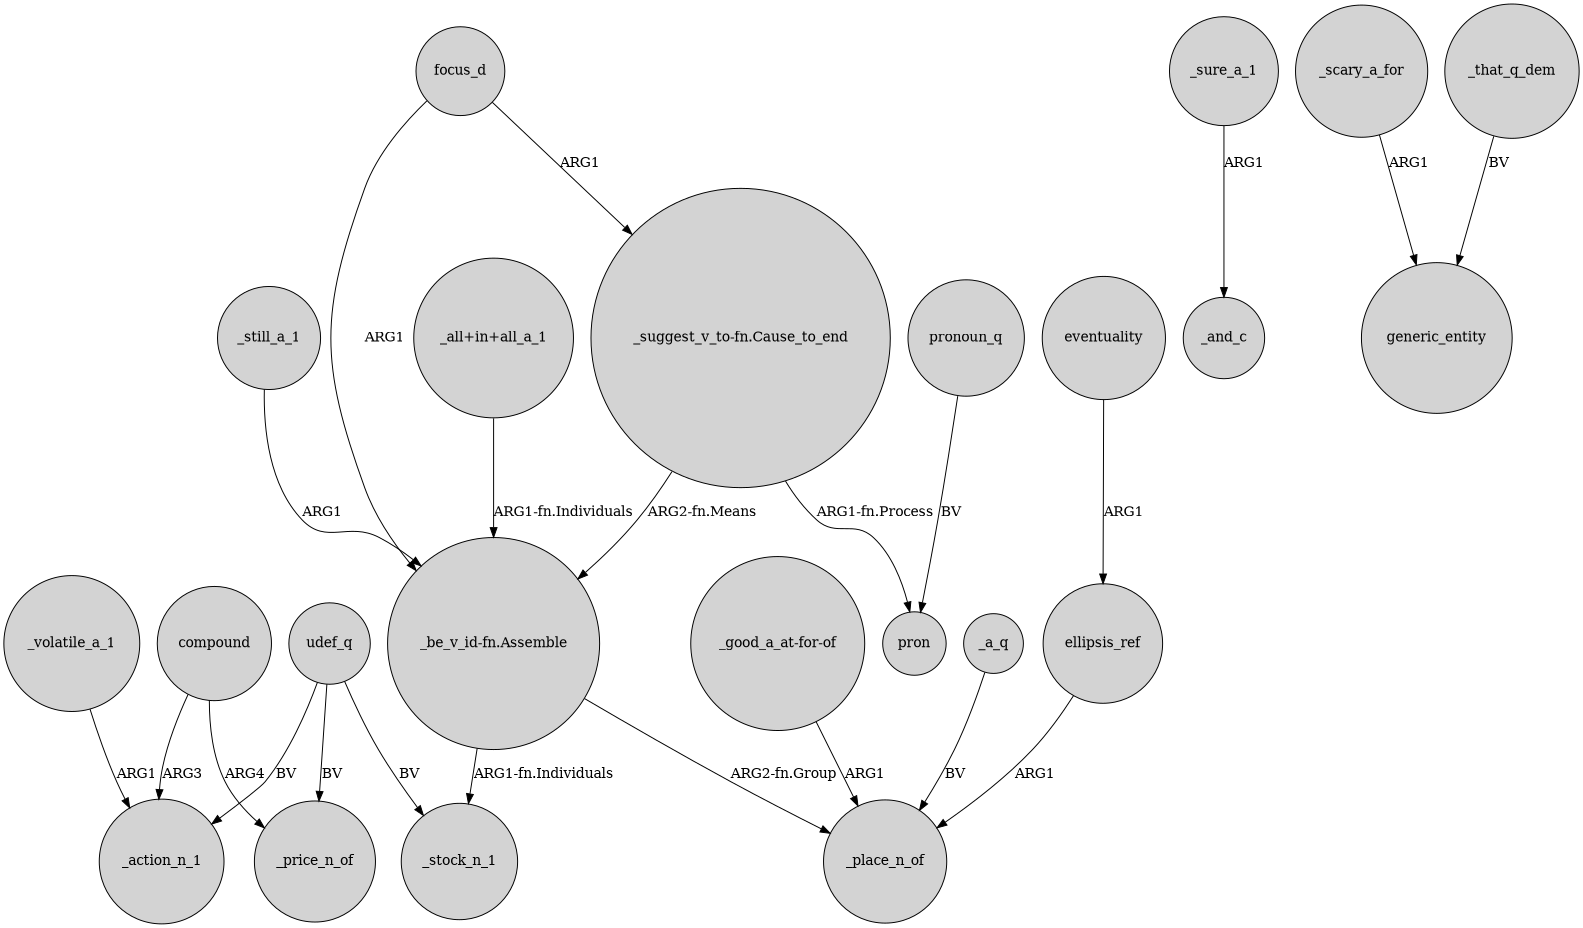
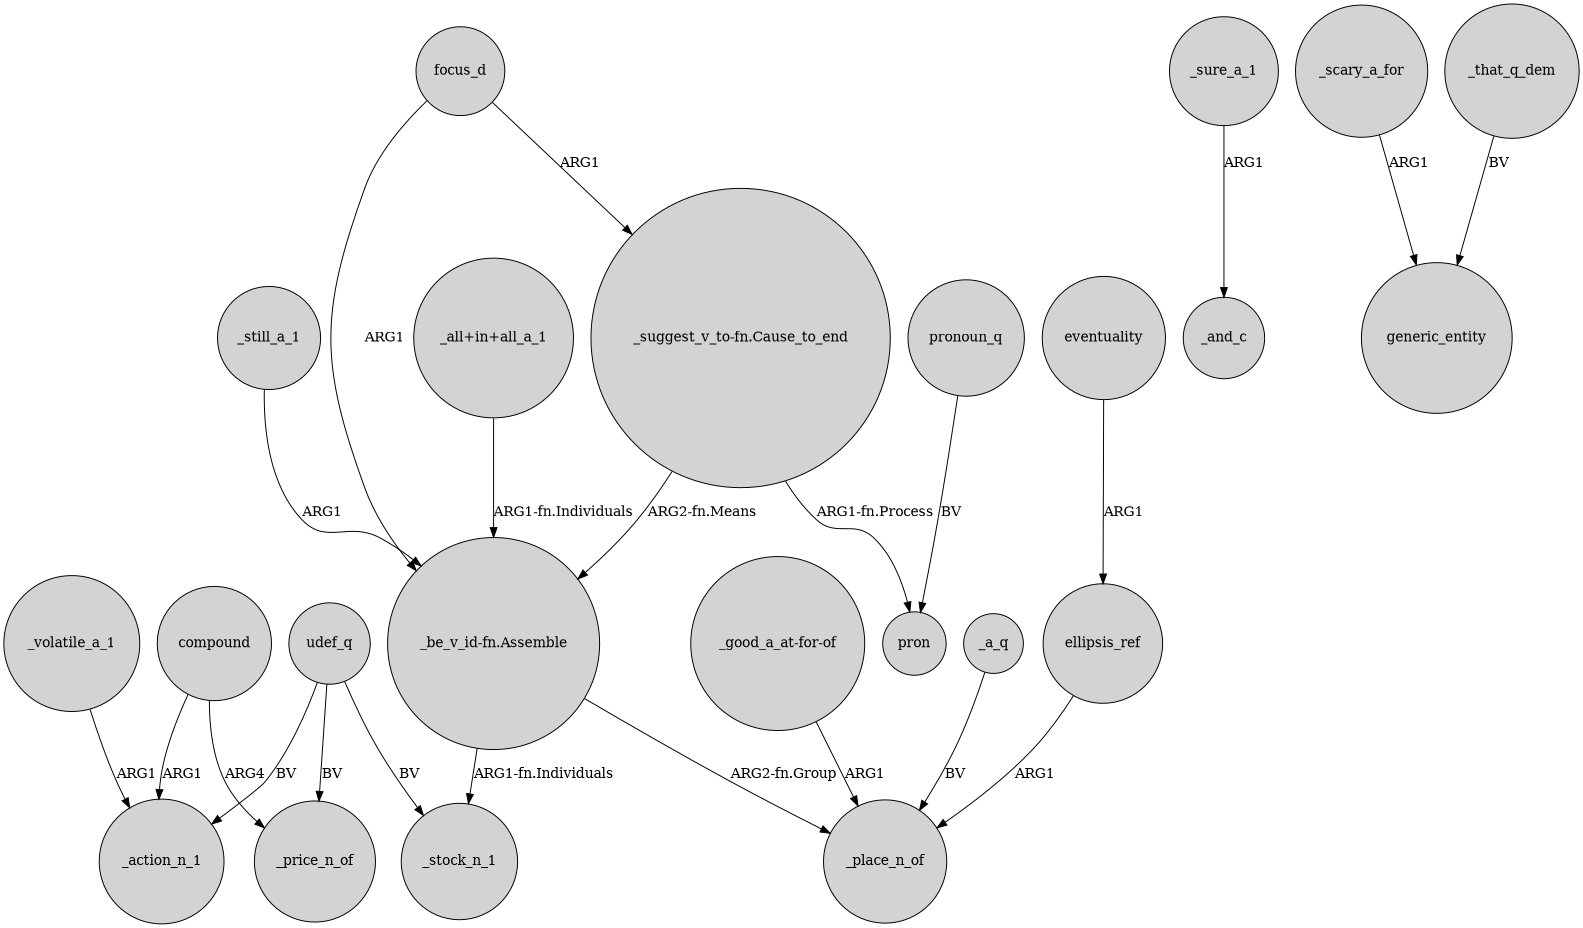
edge "compound" -> "_action_n_1": label "ARG3" -> "ARG1"
